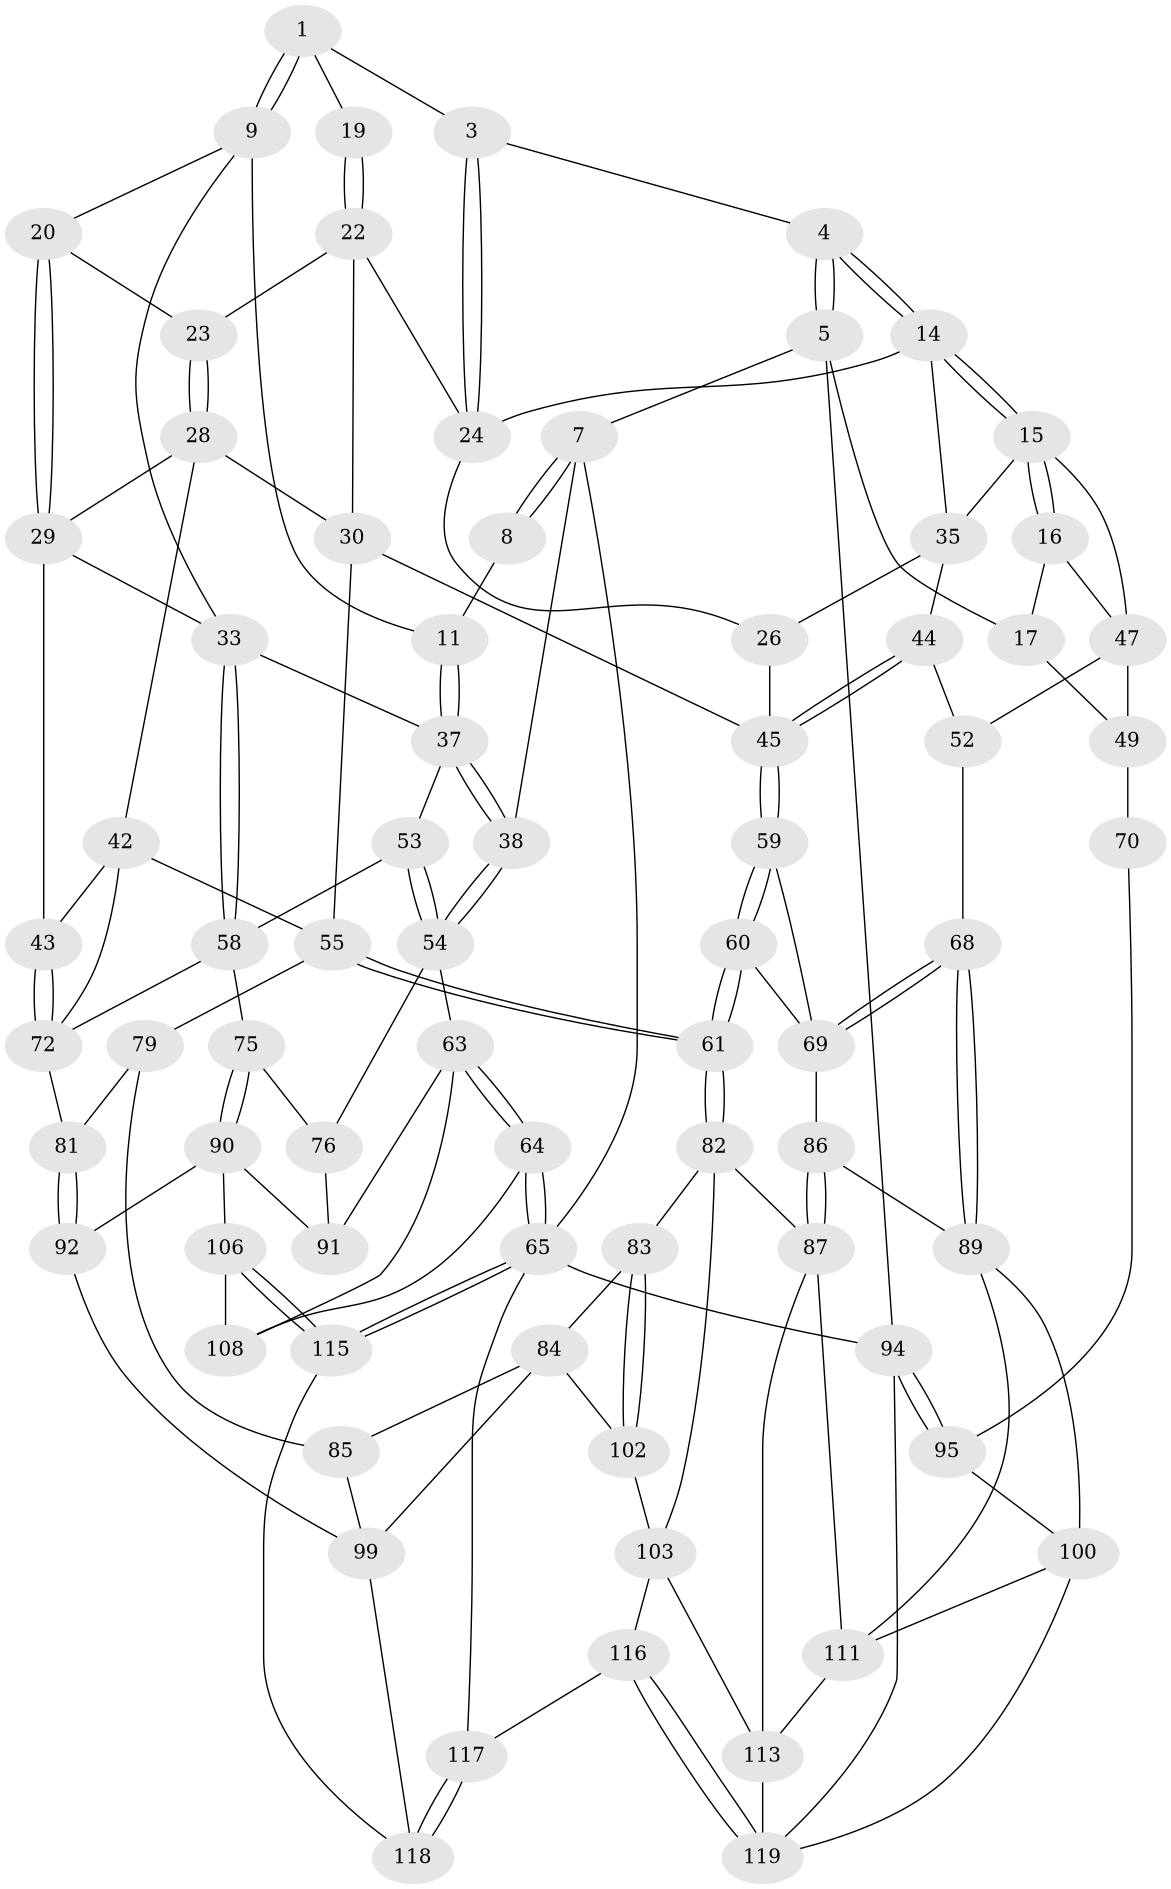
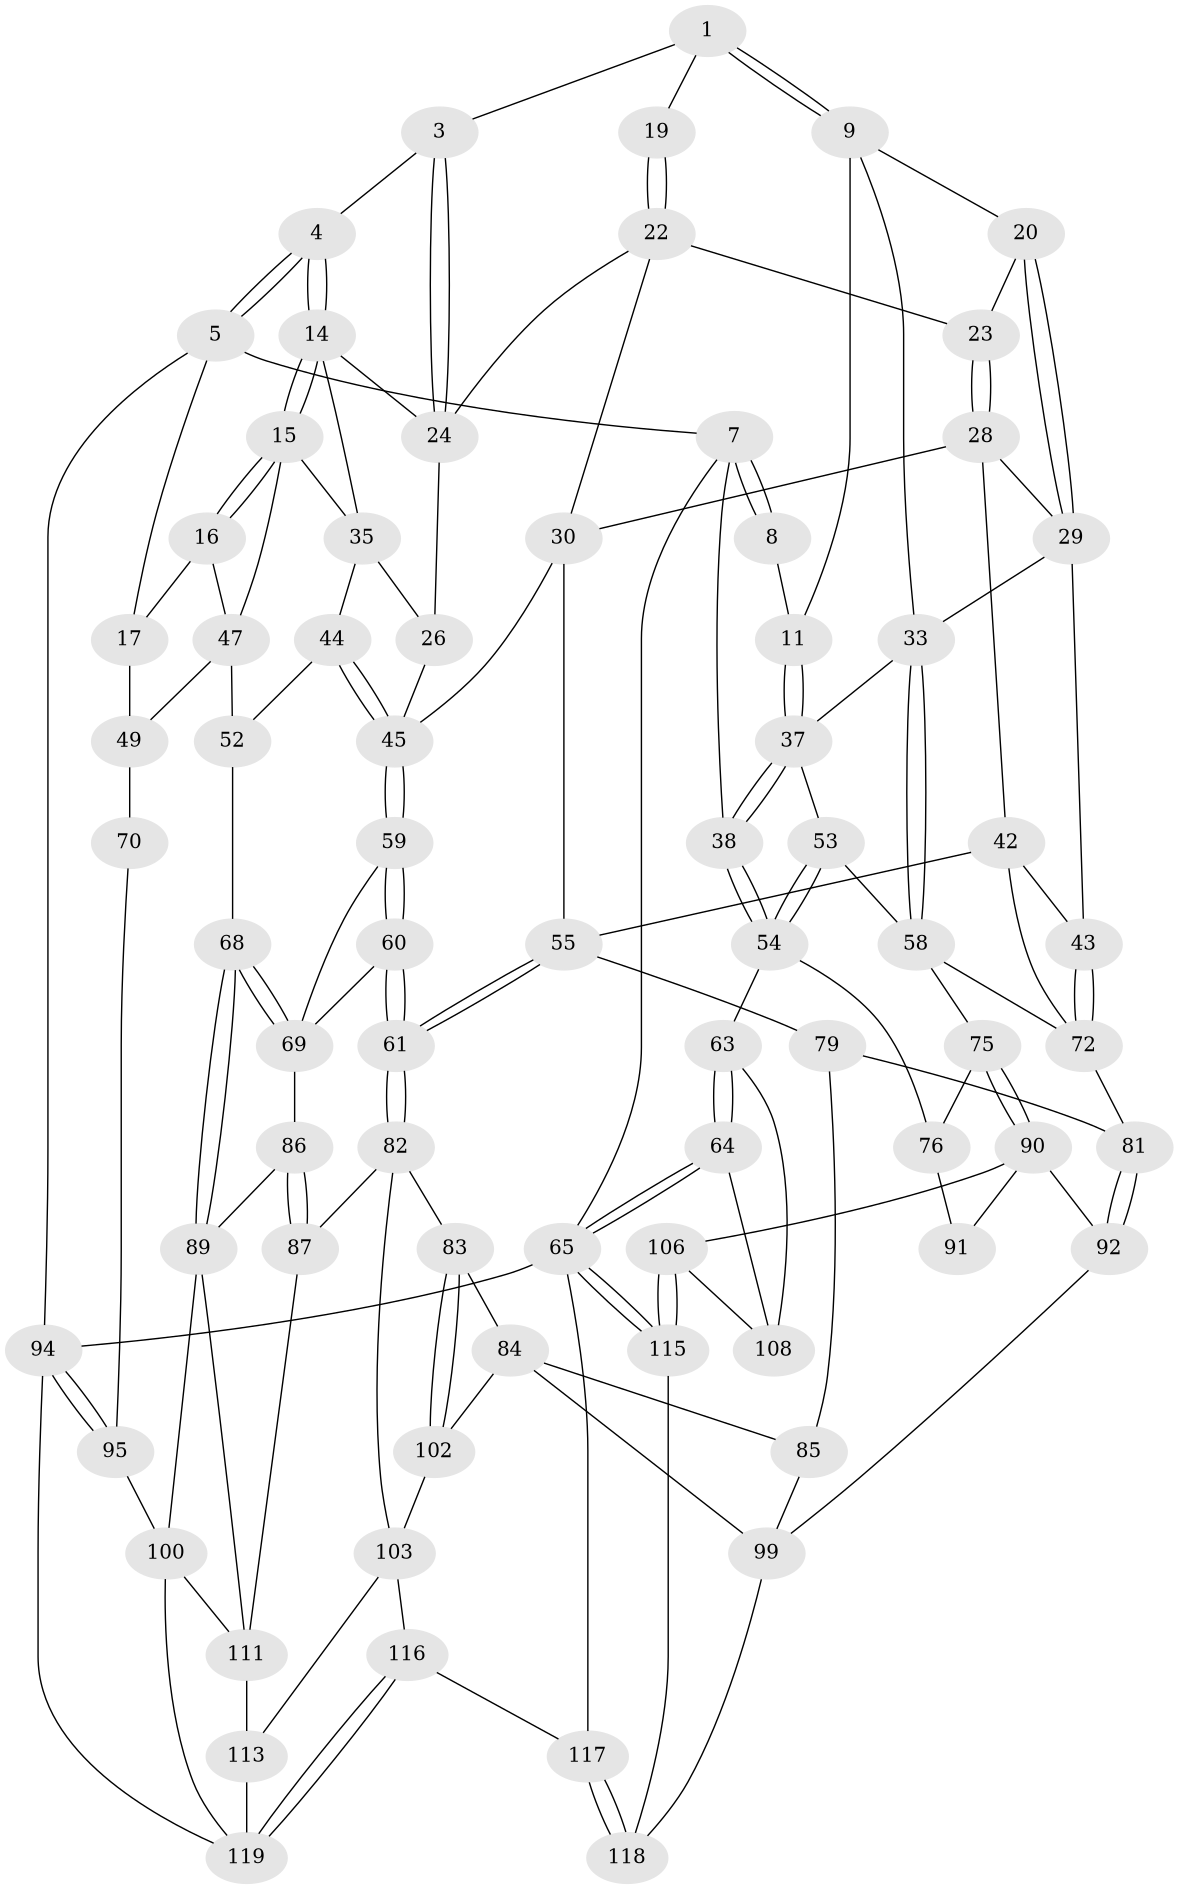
edge "63" -- "91": removed
edge "87" -- "113": removed
